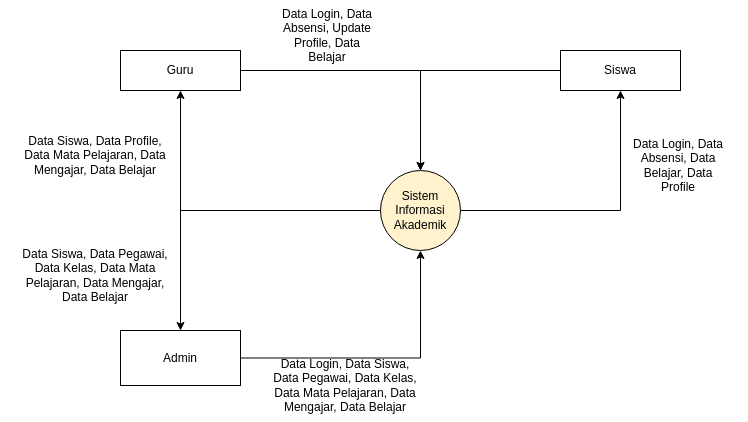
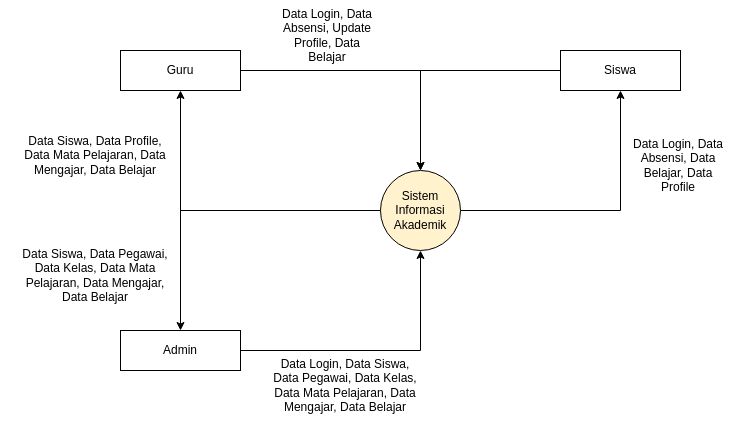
node "Admin": size 120x55 -> 120x40
